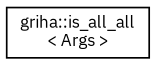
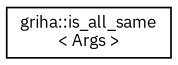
node "griha::is_all_all < Args >": label "griha::is_all_all < Args >" -> "griha::is_all_same < Args >"
